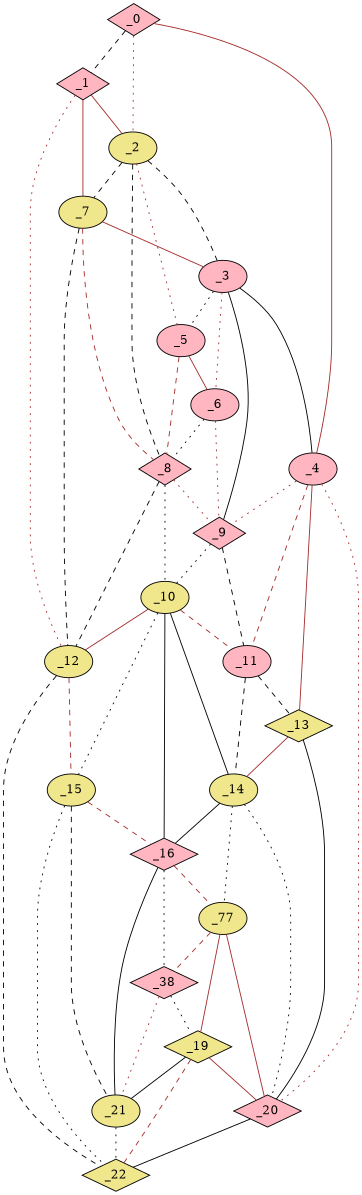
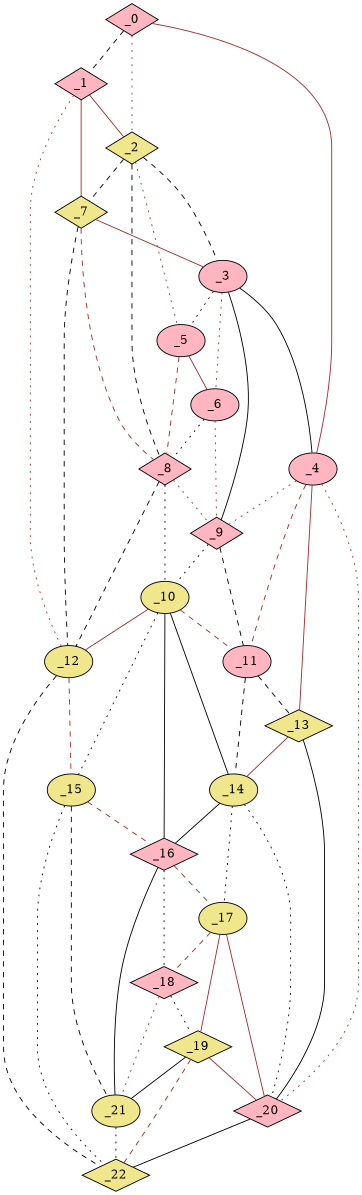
node "_2": shape ellipse -> diamond
node "_7": shape ellipse -> diamond
node "_77": label "_77" -> "_17"
node "_38": label "_38" -> "_18"
